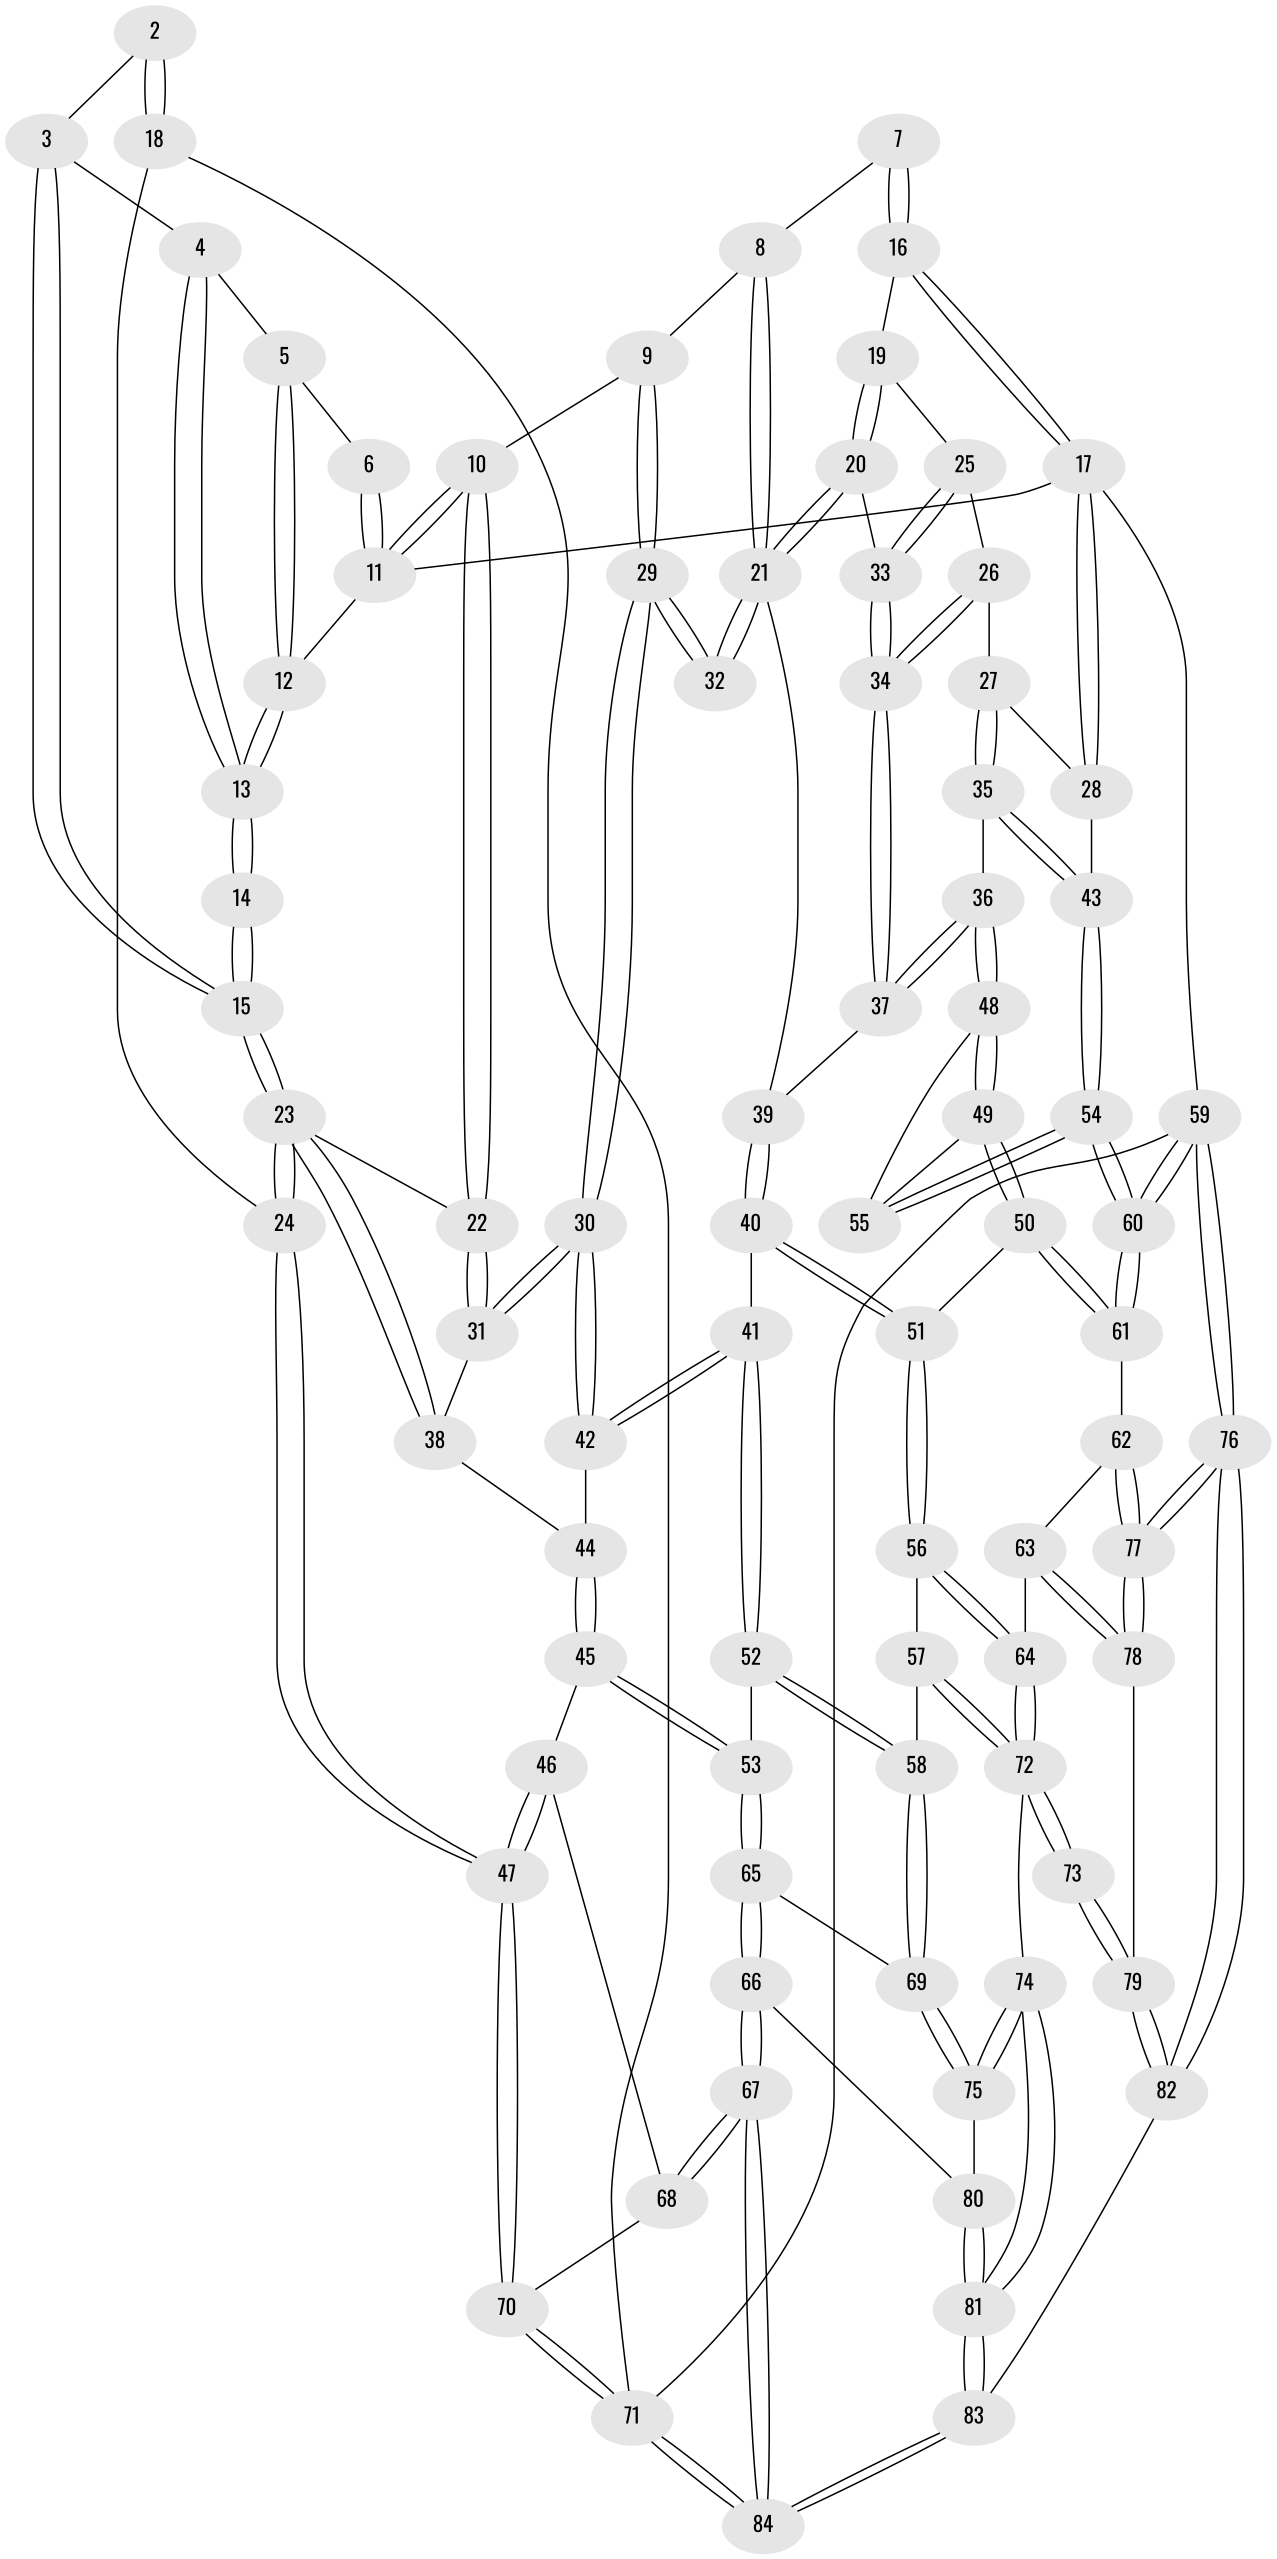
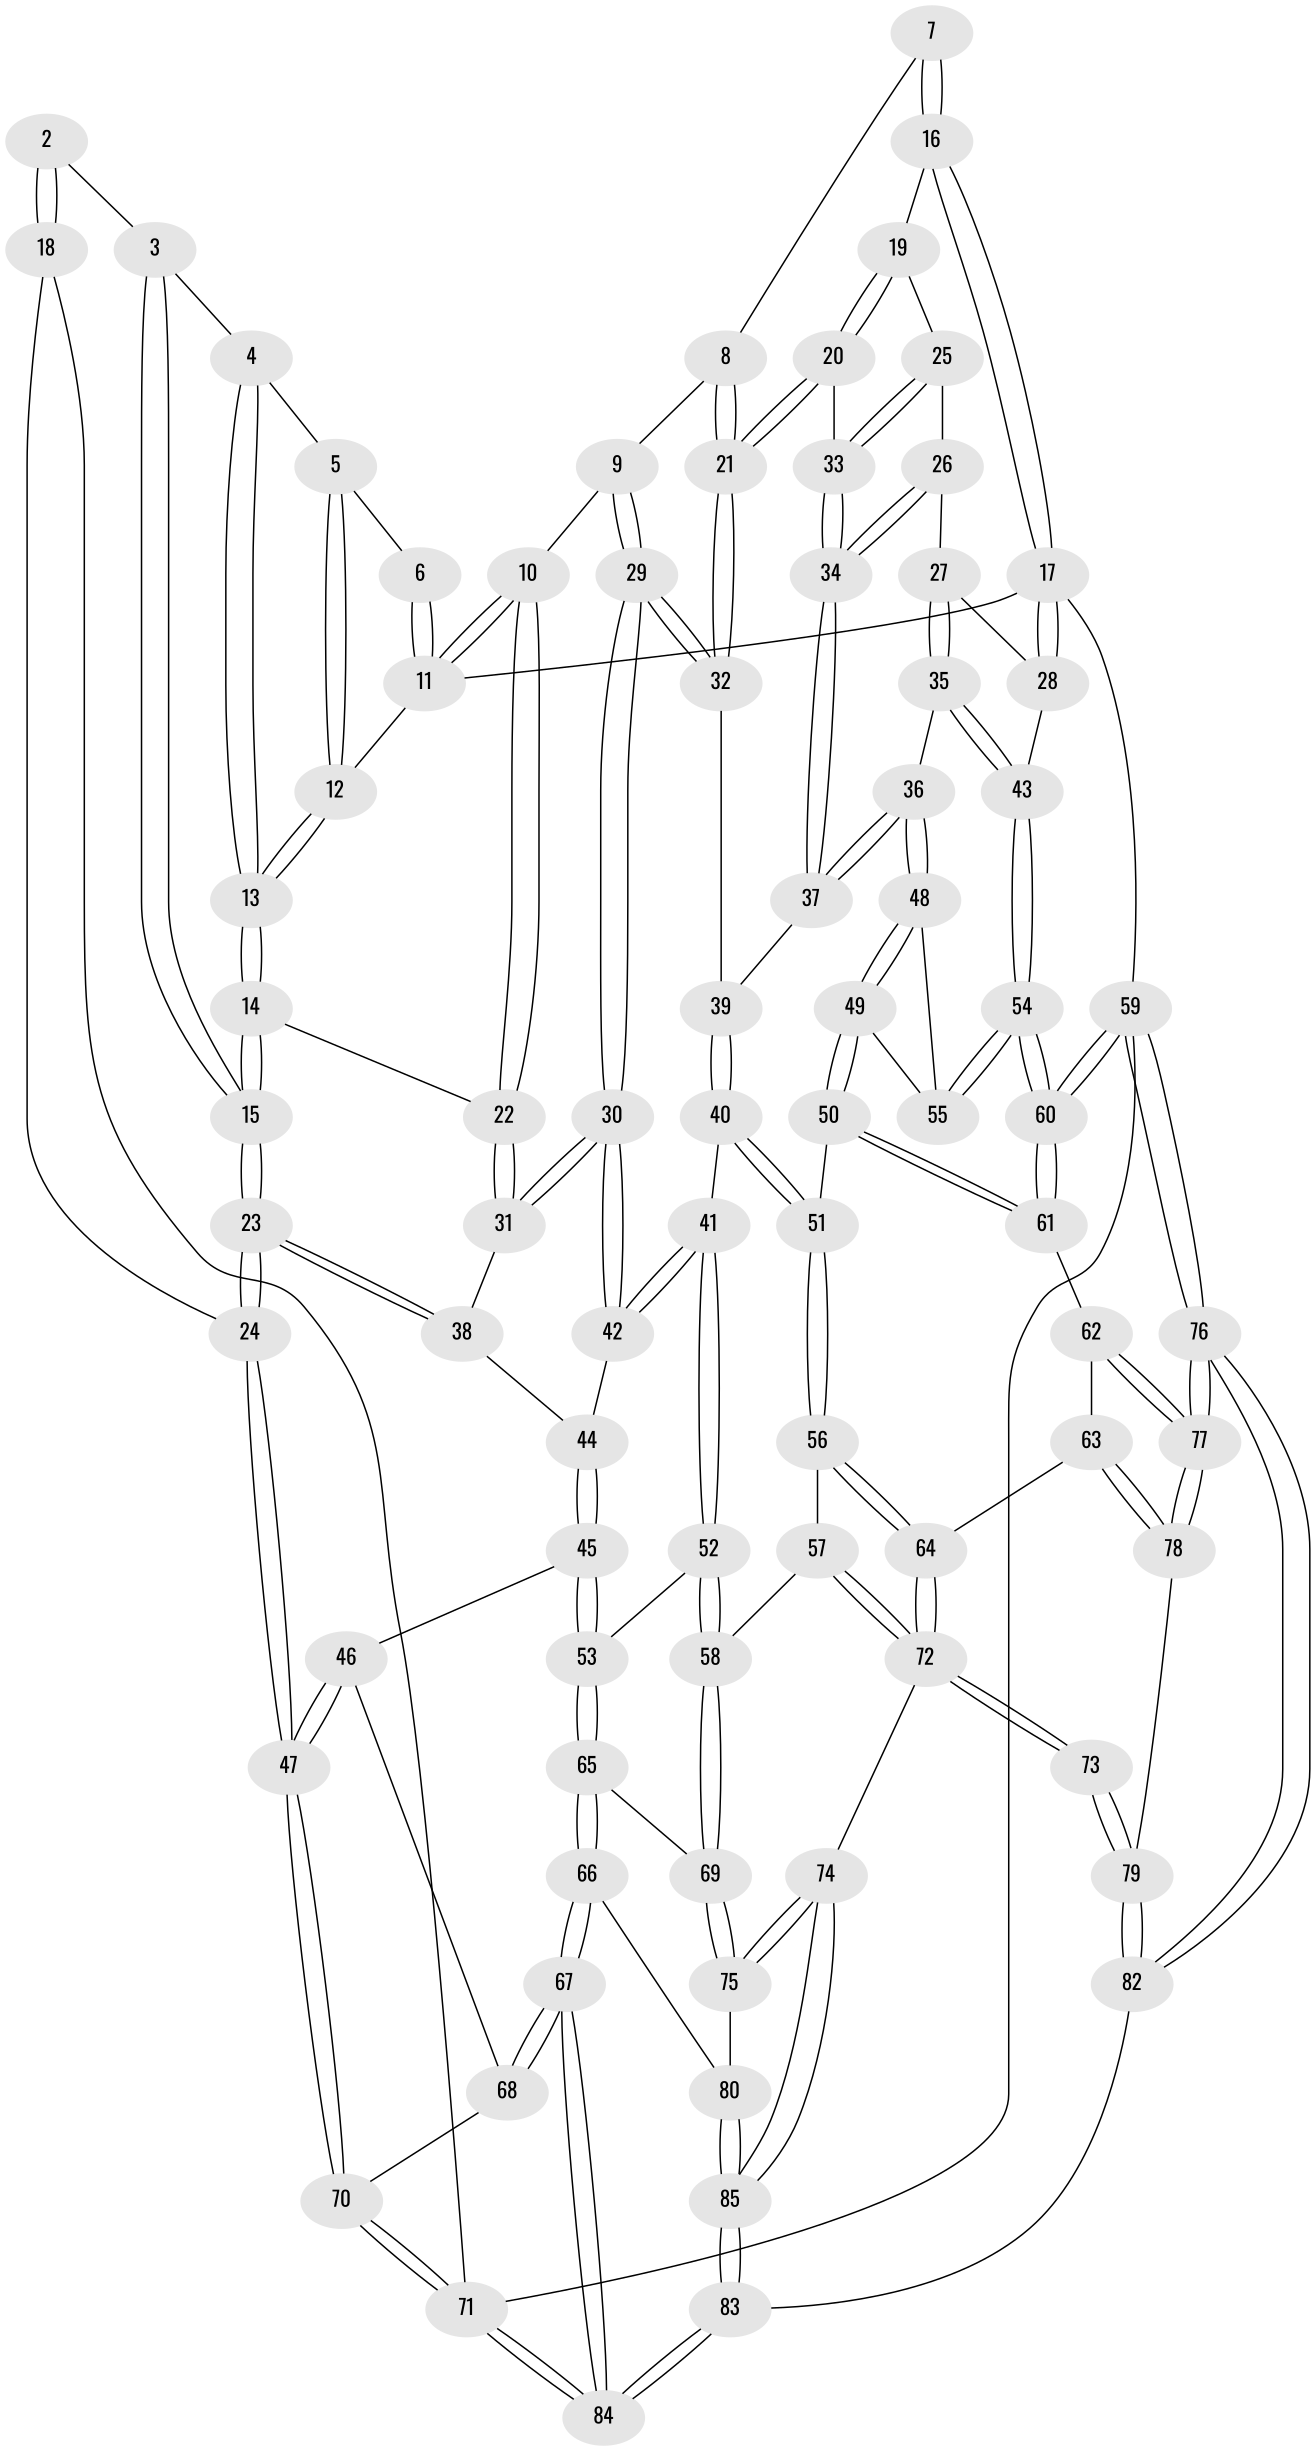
edge "21" -- "39": now "32" -- "39"
edge "23" -- "22": now "14" -- "22"
node "81": label "81" -> "85"
